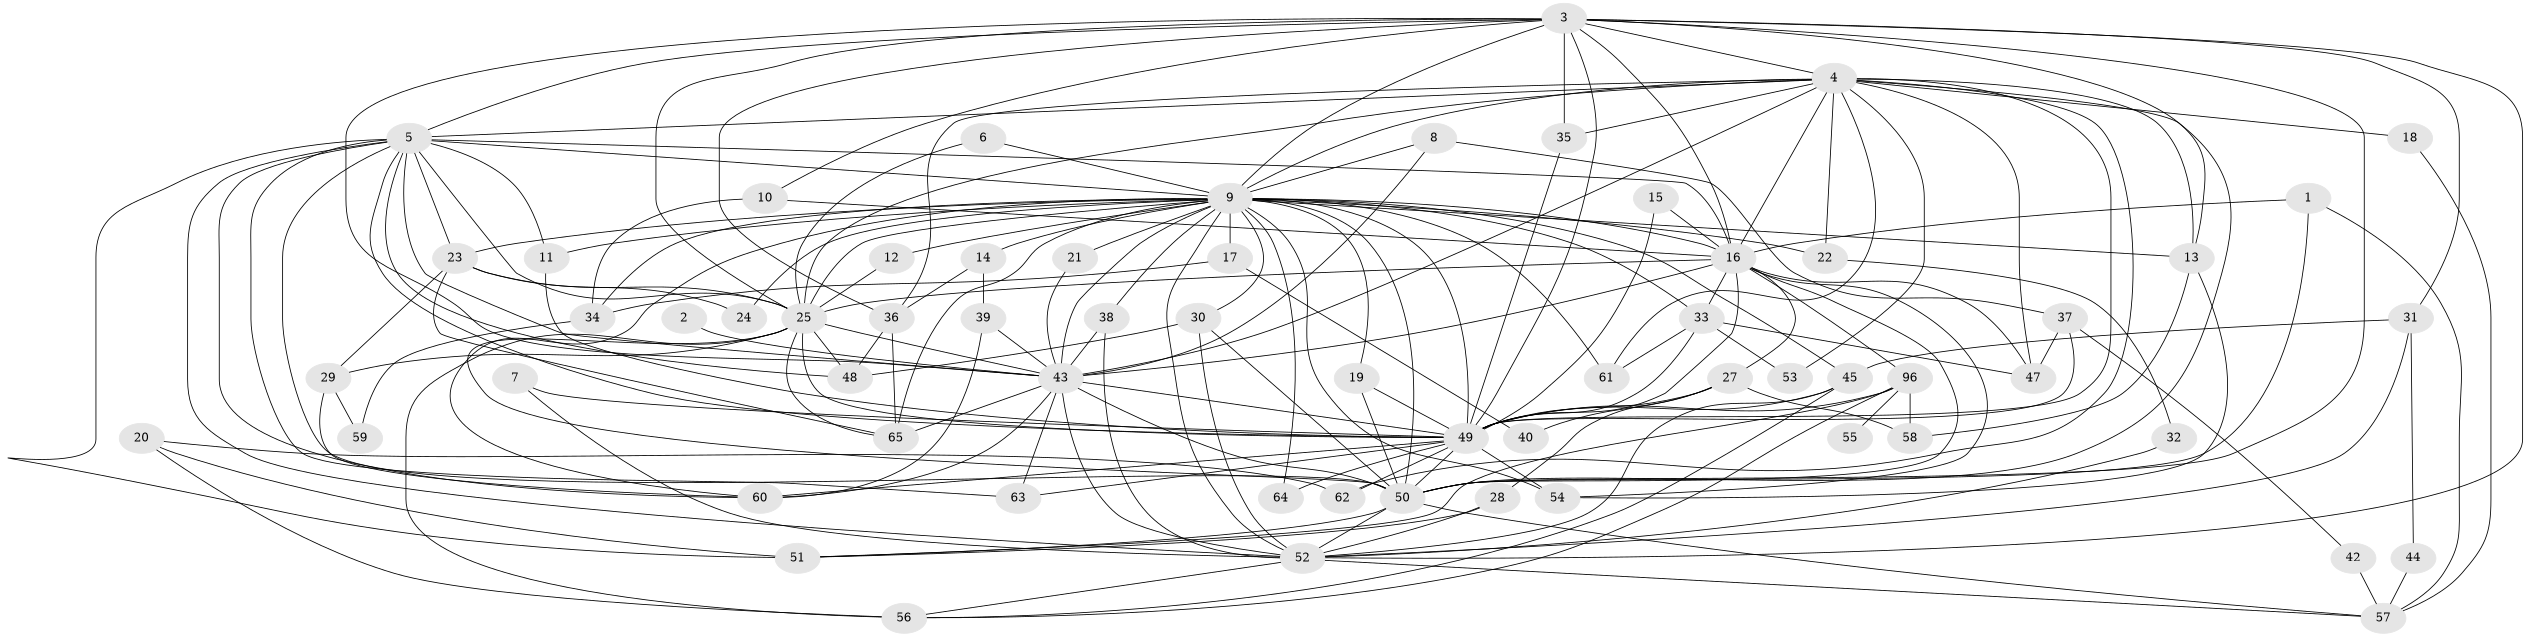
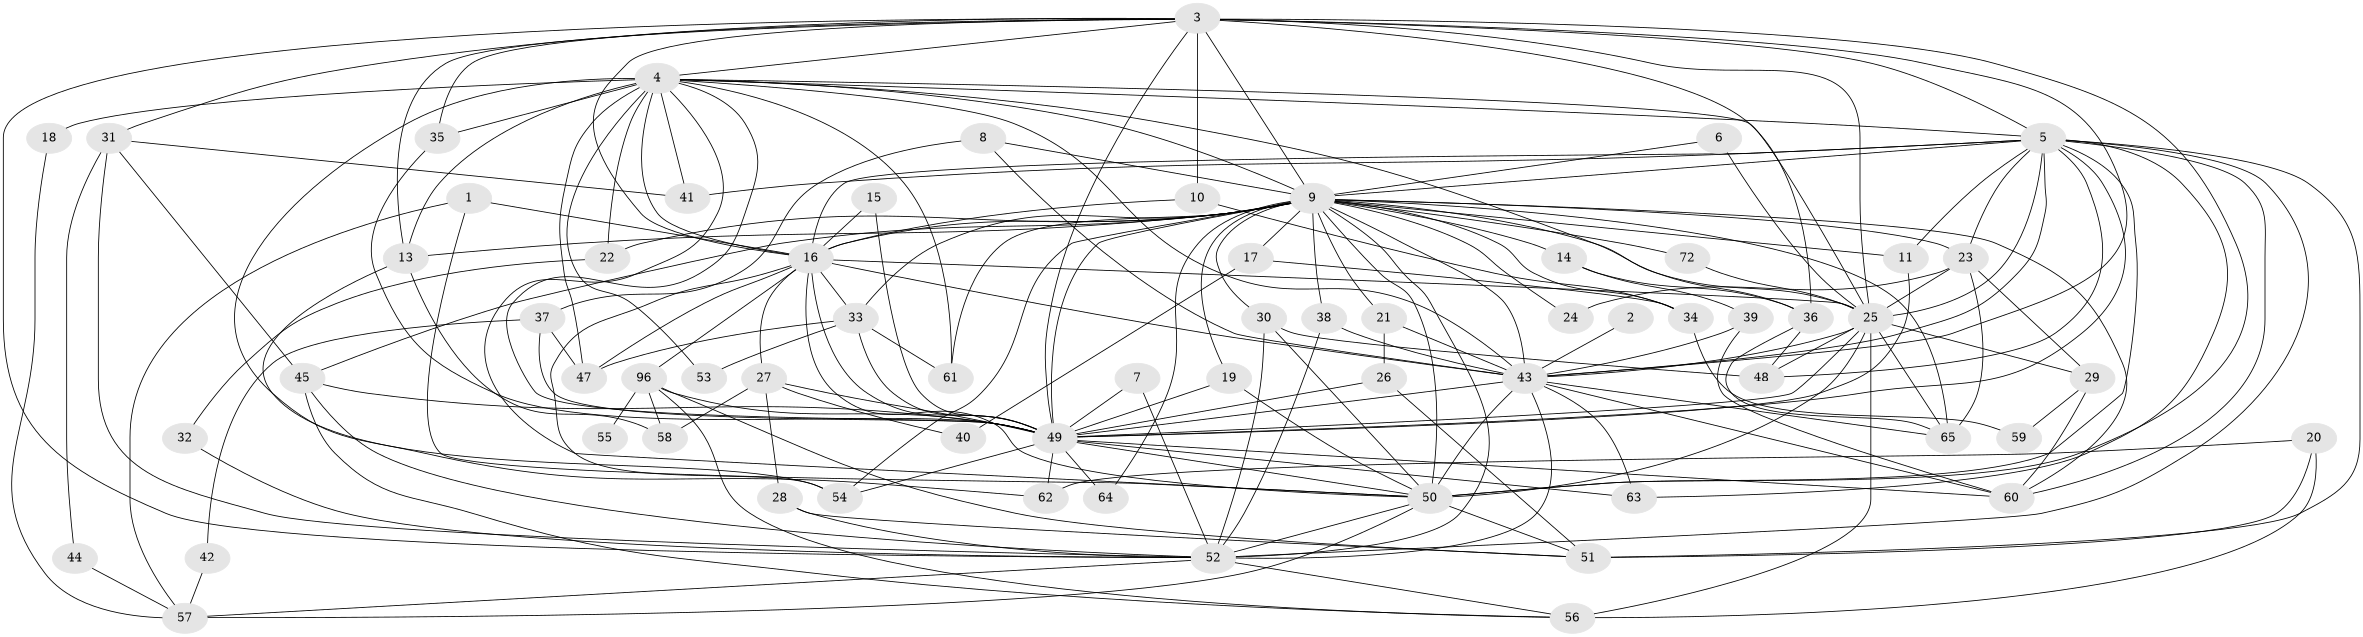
node "41": added
node "12": label "12" -> "72"
node "26": added
